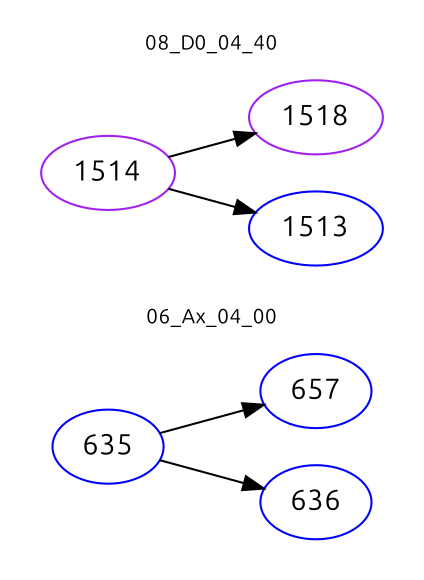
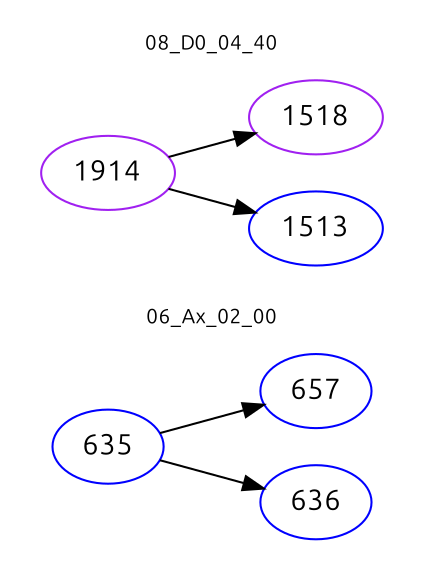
node "1514": label "1514" -> "1914"
cluster "06_Ax_04_00": label "06_Ax_04_00" -> "06_Ax_02_00"
